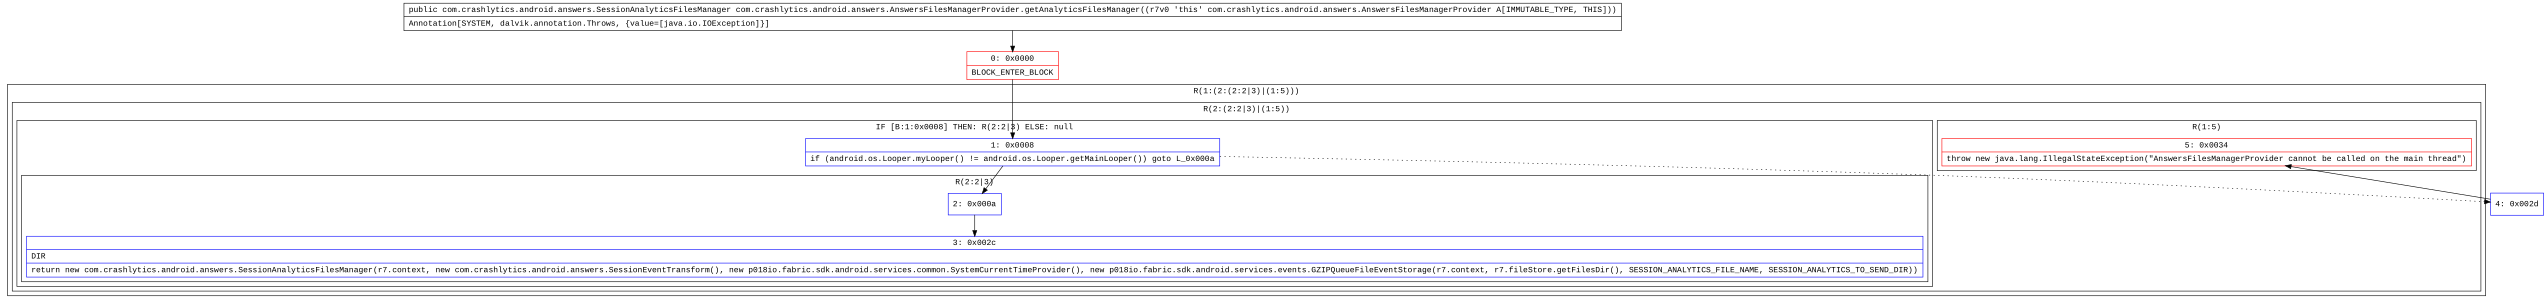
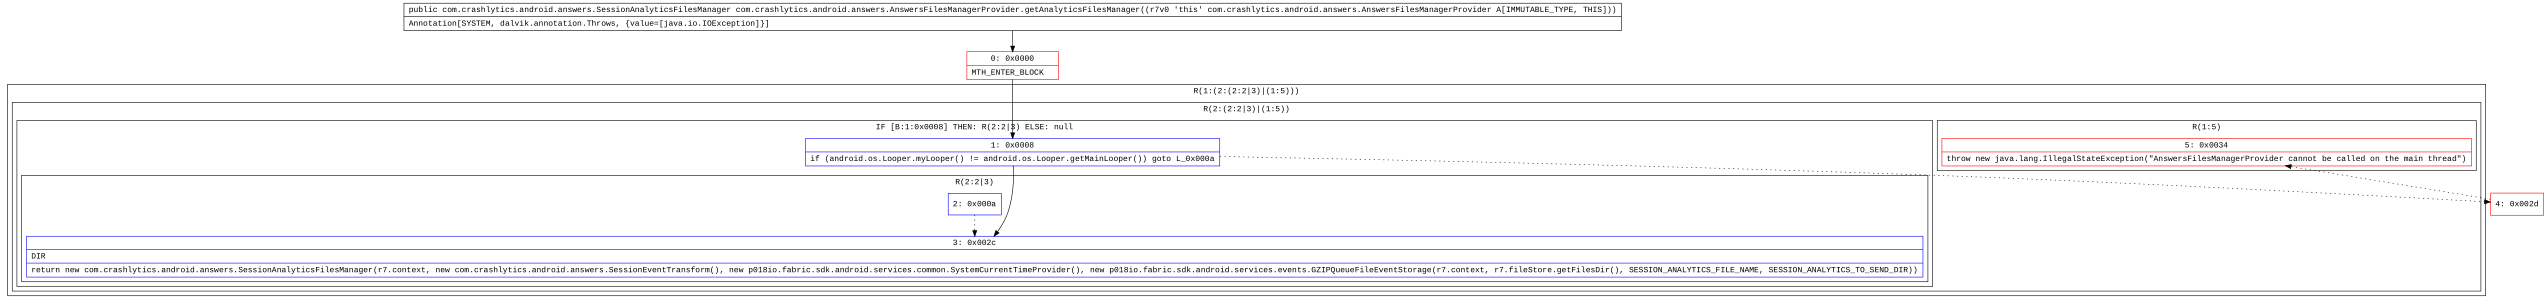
node "0: 0x0000": text "BLOCK_ENTER_BLOCK" -> "MTH_ENTER_BLOCK"
edge "1: 0x0008" -> "2: 0x000a": now "1: 0x0008" -> "3: 0x002c"
edge "4: 0x002d" -> "5: 0x0034": style solid -> dotted
node "4: 0x002d": color blue -> red
edge "2: 0x000a" -> "3: 0x002c": style solid -> dotted
